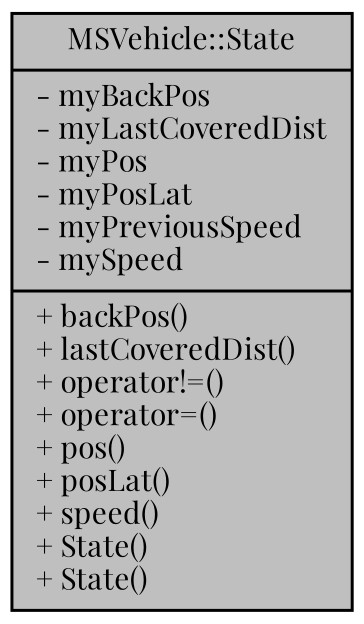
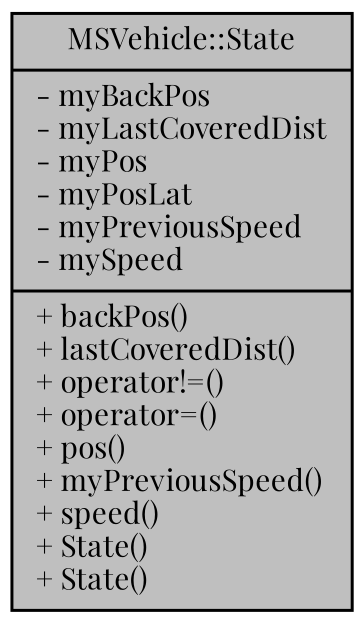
node "MSVehicle::State": text "+ posLat()" -> "+ myPreviousSpeed()"
